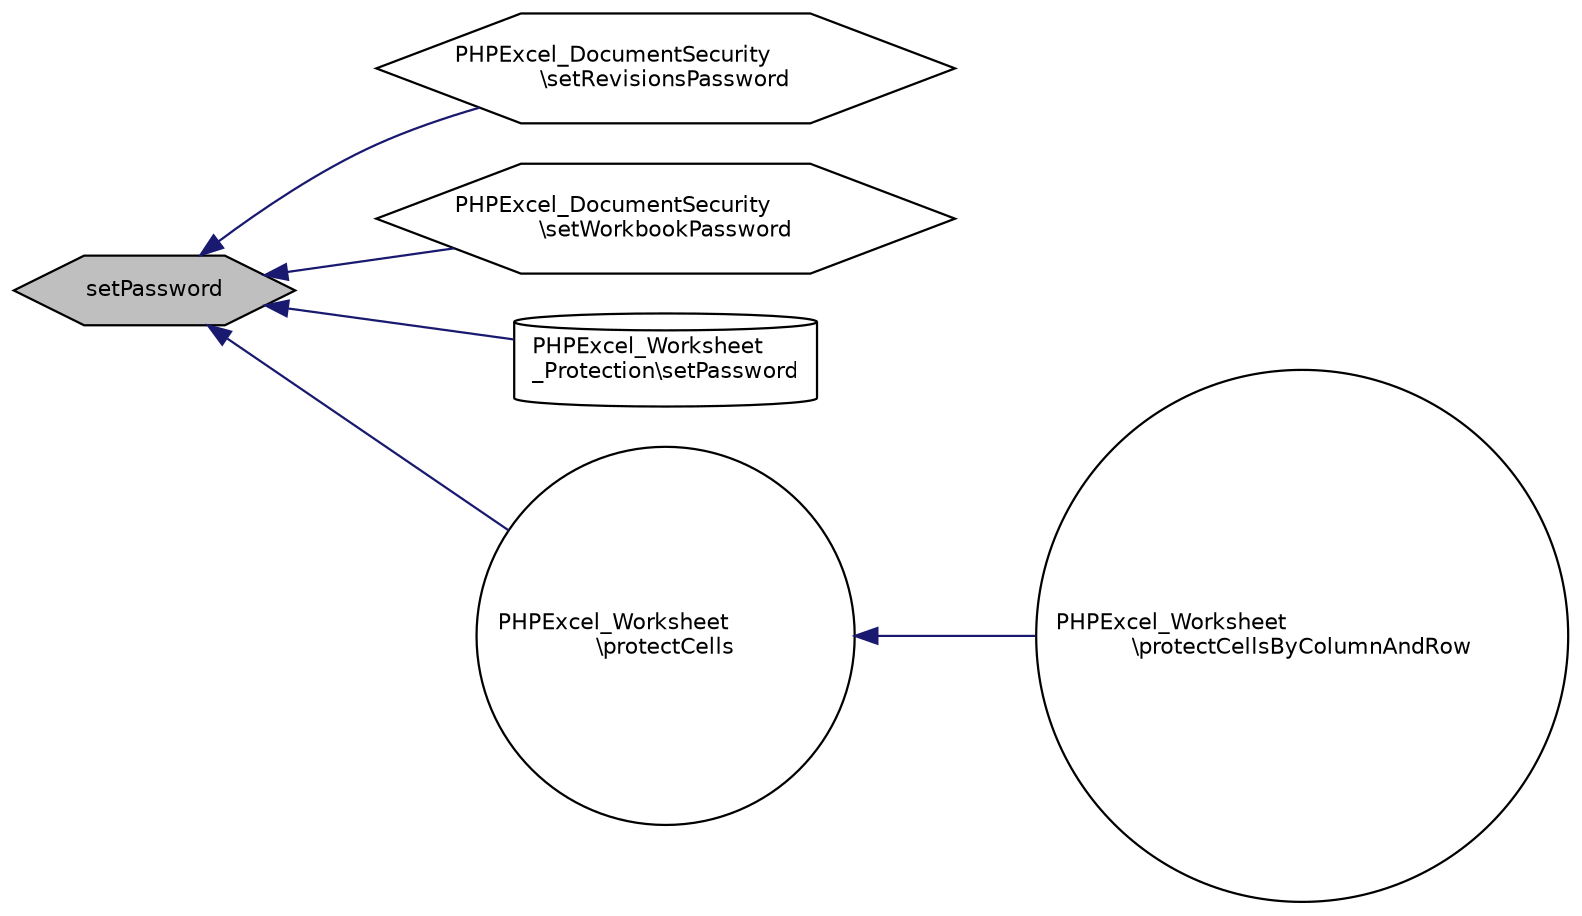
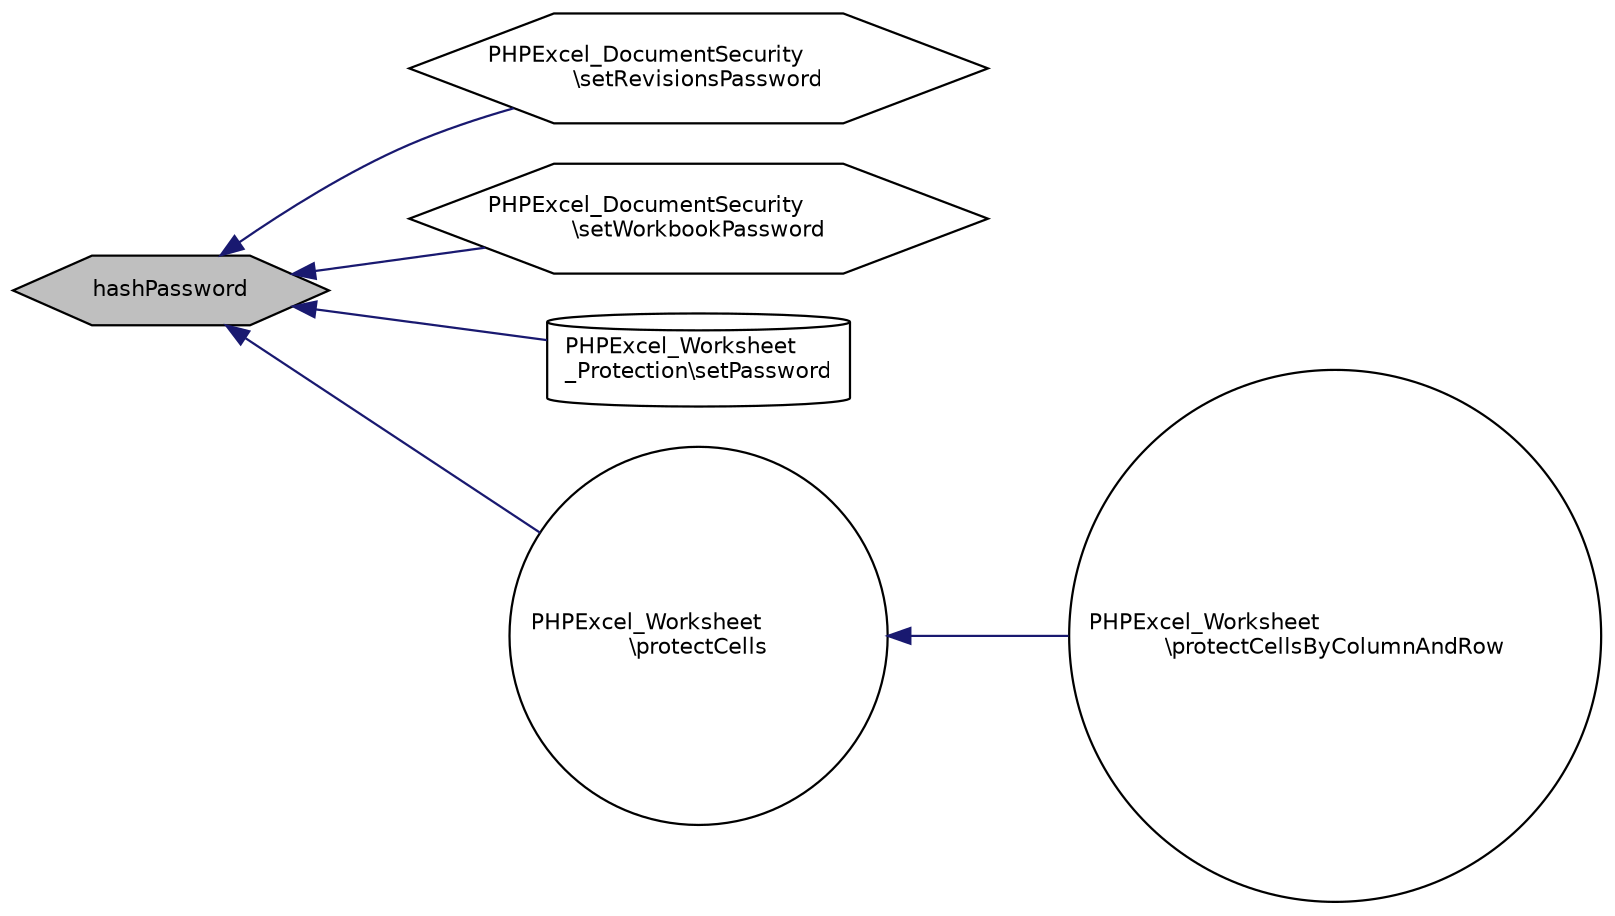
node "setPassword": label "setPassword" -> "hashPassword"
